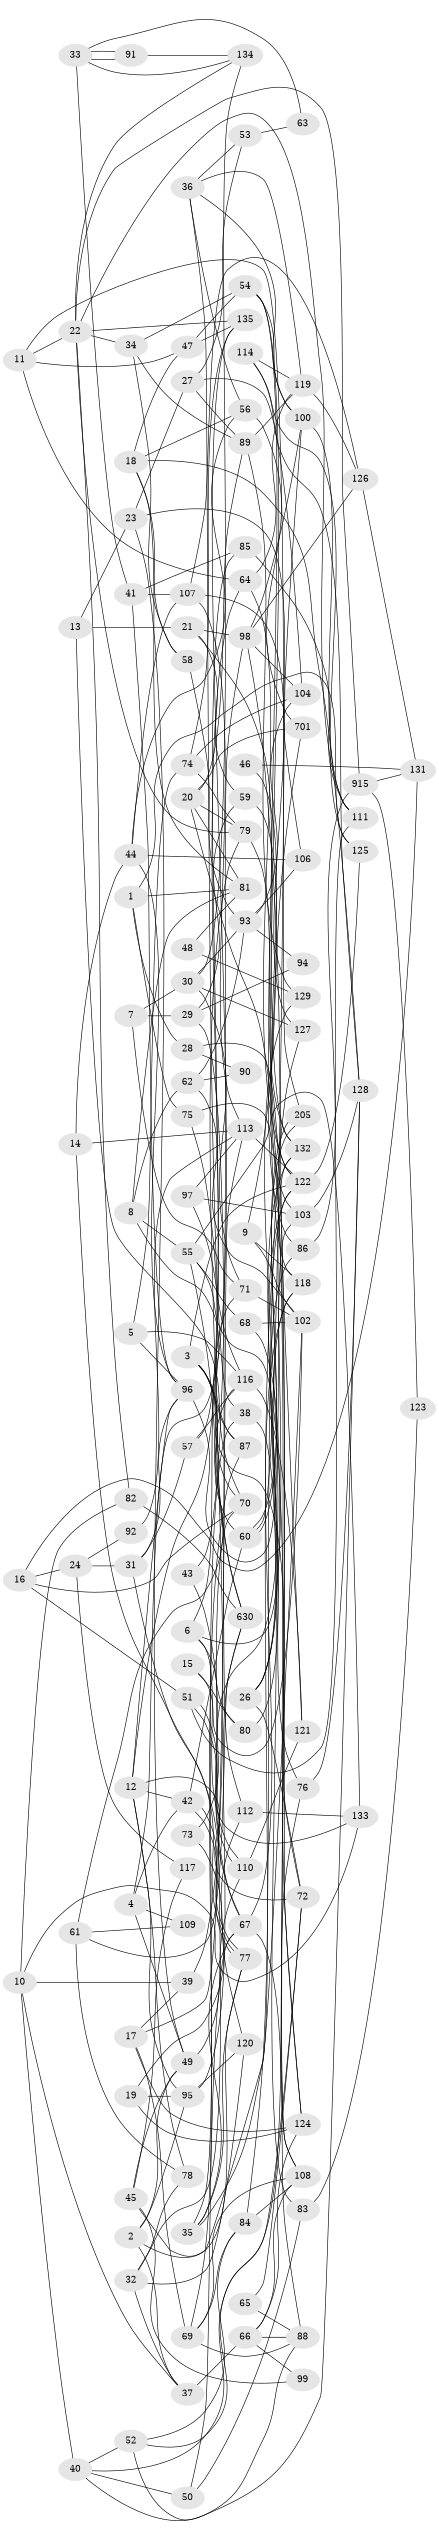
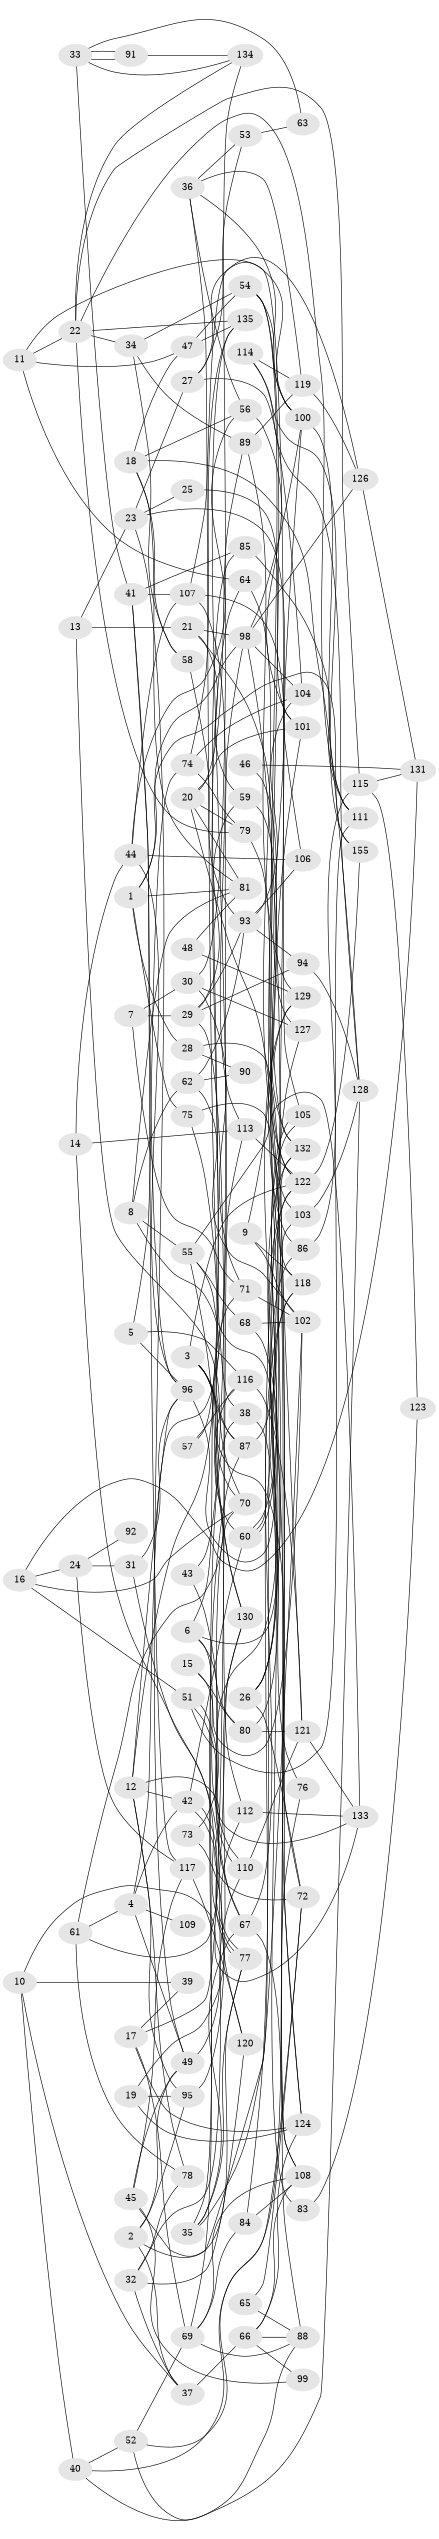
edge "27" -- "89": now "27" -- "100"
edge "119" -- "64": removed
node "25": added
node "701": label "701" -> "101"
edge "98" -- "1": added
node "915": label "915" -> "115"
node "125": label "125" -> "155"
edge "93" -- "30": now "93" -- "29"
node "205": label "205" -> "105"
node "97": removed
edge "129" -- "87": added
edge "41" -- "117": added
edge "113" -- "92": removed
edge "79" -- "39": removed
node "82": removed
edge "57" -- "31": removed
edge "128" -- "76": now "128" -- "94"
node "630": label "630" -> "130"
edge "80" -- "121": added
edge "121" -- "133": added
edge "109" -- "61": now "4" -- "61"
edge "120" -- "95": now "120" -- "117"
edge "84" -- "52": now "69" -- "52"
node "50": removed
